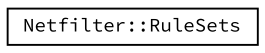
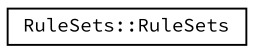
node "Netfilter::RuleSets": label "Netfilter::RuleSets" -> "RuleSets::RuleSets"
